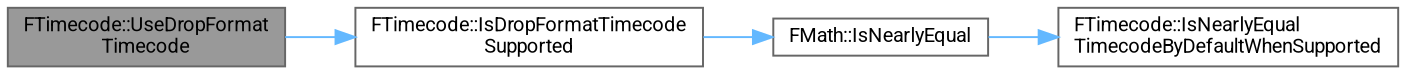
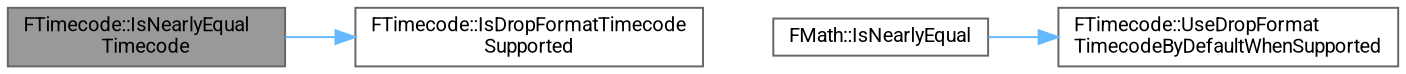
node "FTimecode::UseDropFormat Timecode": label "FTimecode::UseDropFormat Timecode" -> "FTimecode::IsNearlyEqual Timecode"
edge "FTimecode::IsDropFormatTimecode Supported" -> "FMath::IsNearlyEqual": removed
node "FTimecode::IsNearlyEqual TimecodeByDefaultWhenSupported": label "FTimecode::IsNearlyEqual TimecodeByDefaultWhenSupported" -> "FTimecode::UseDropFormat TimecodeByDefaultWhenSupported"
